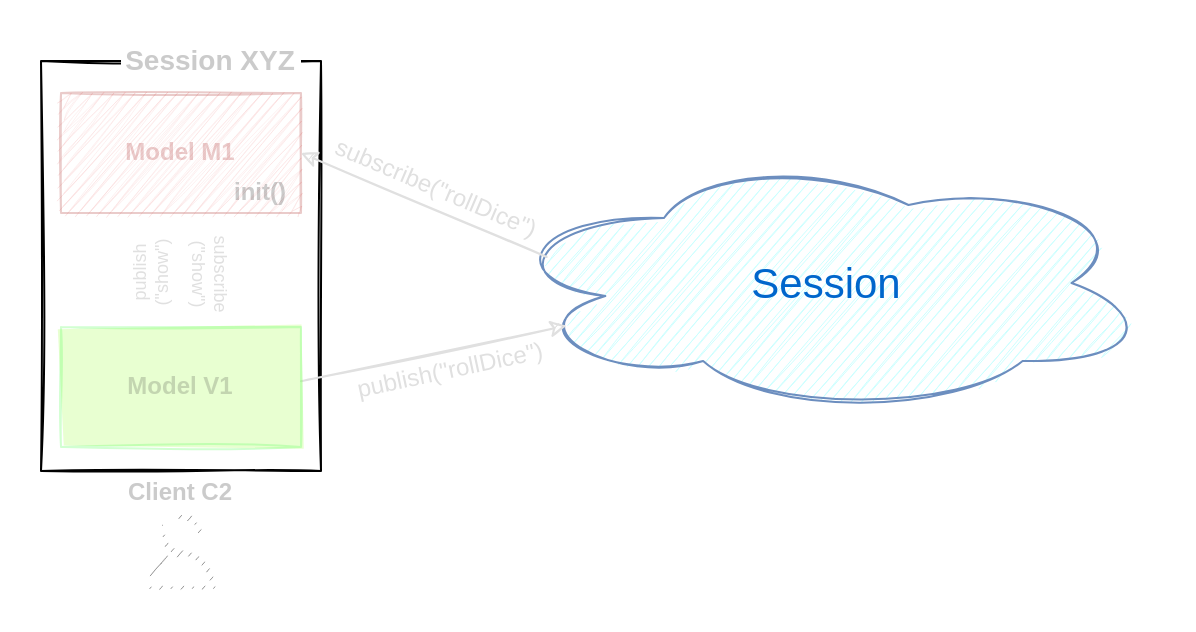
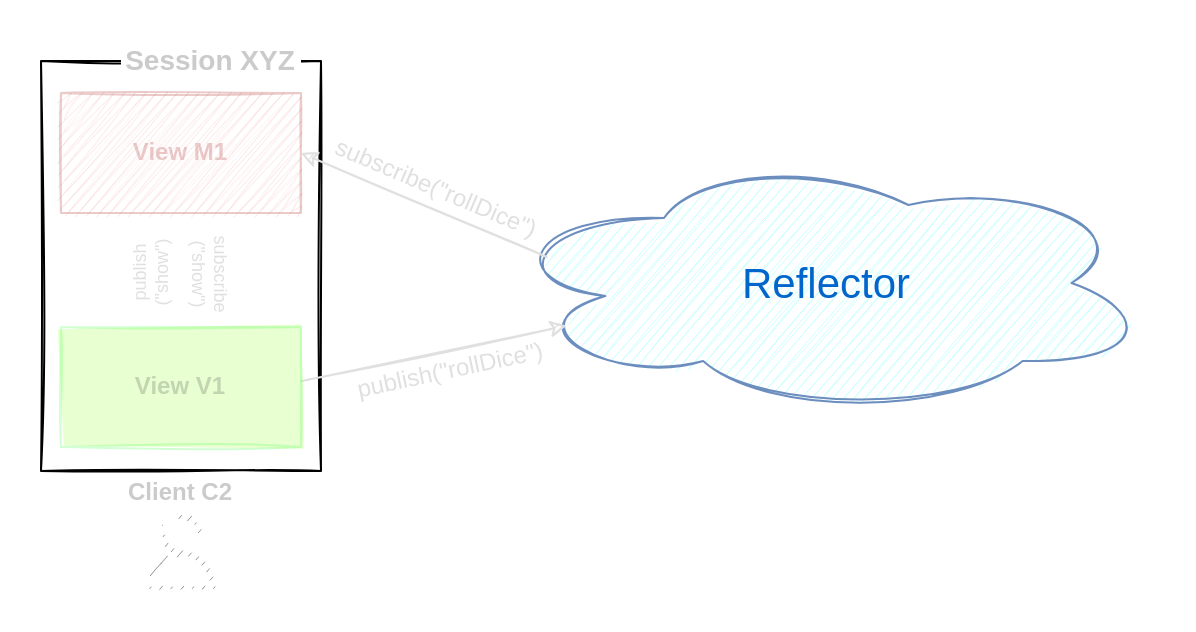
node "Model M1": label "Model M1" -> "View M1"
node "init()": removed
node "Session": label "Session" -> "Reflector"
node "Model V1": label "Model V1" -> "View V1"
